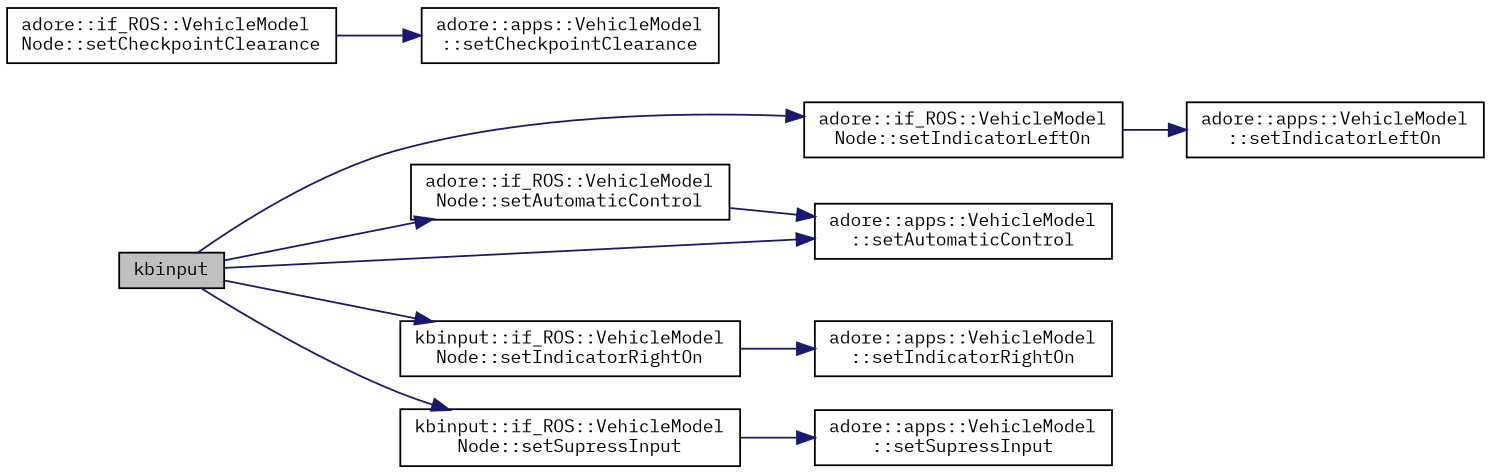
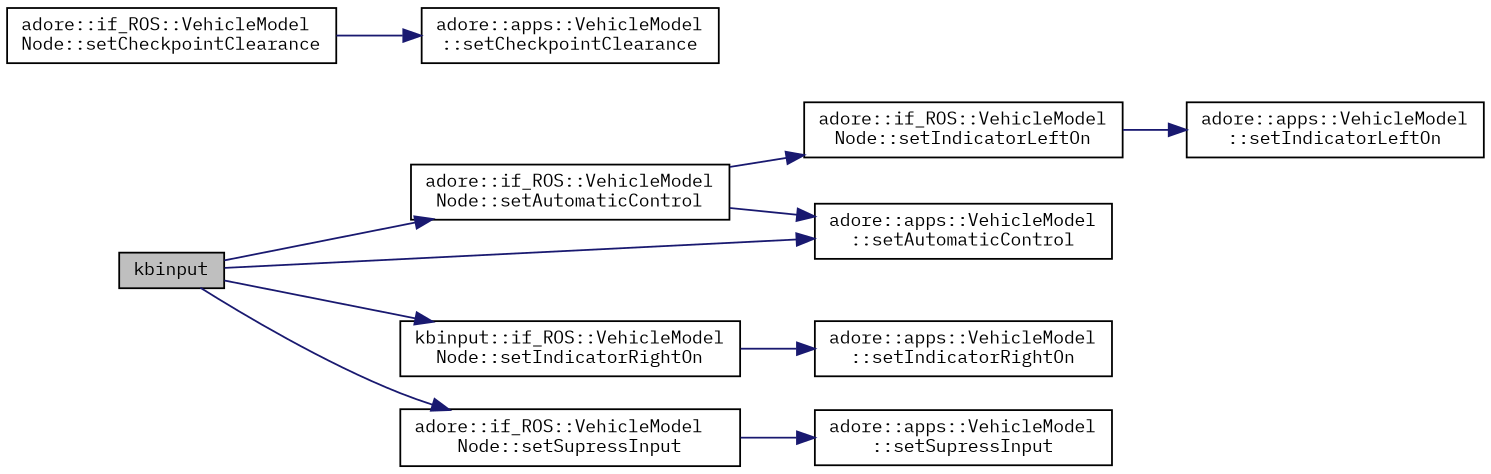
edge "kbinput" -> "adore::if_ROS::VehicleModel Node::setIndicatorLeftOn": now "adore::if_ROS::VehicleModel Node::setAutomaticControl" -> "adore::if_ROS::VehicleModel Node::setIndicatorLeftOn"
node "kbinput::if_ROS::VehicleModel Node::setSupressInput": label "kbinput::if_ROS::VehicleModel Node::setSupressInput" -> "adore::if_ROS::VehicleModel Node::setSupressInput"
